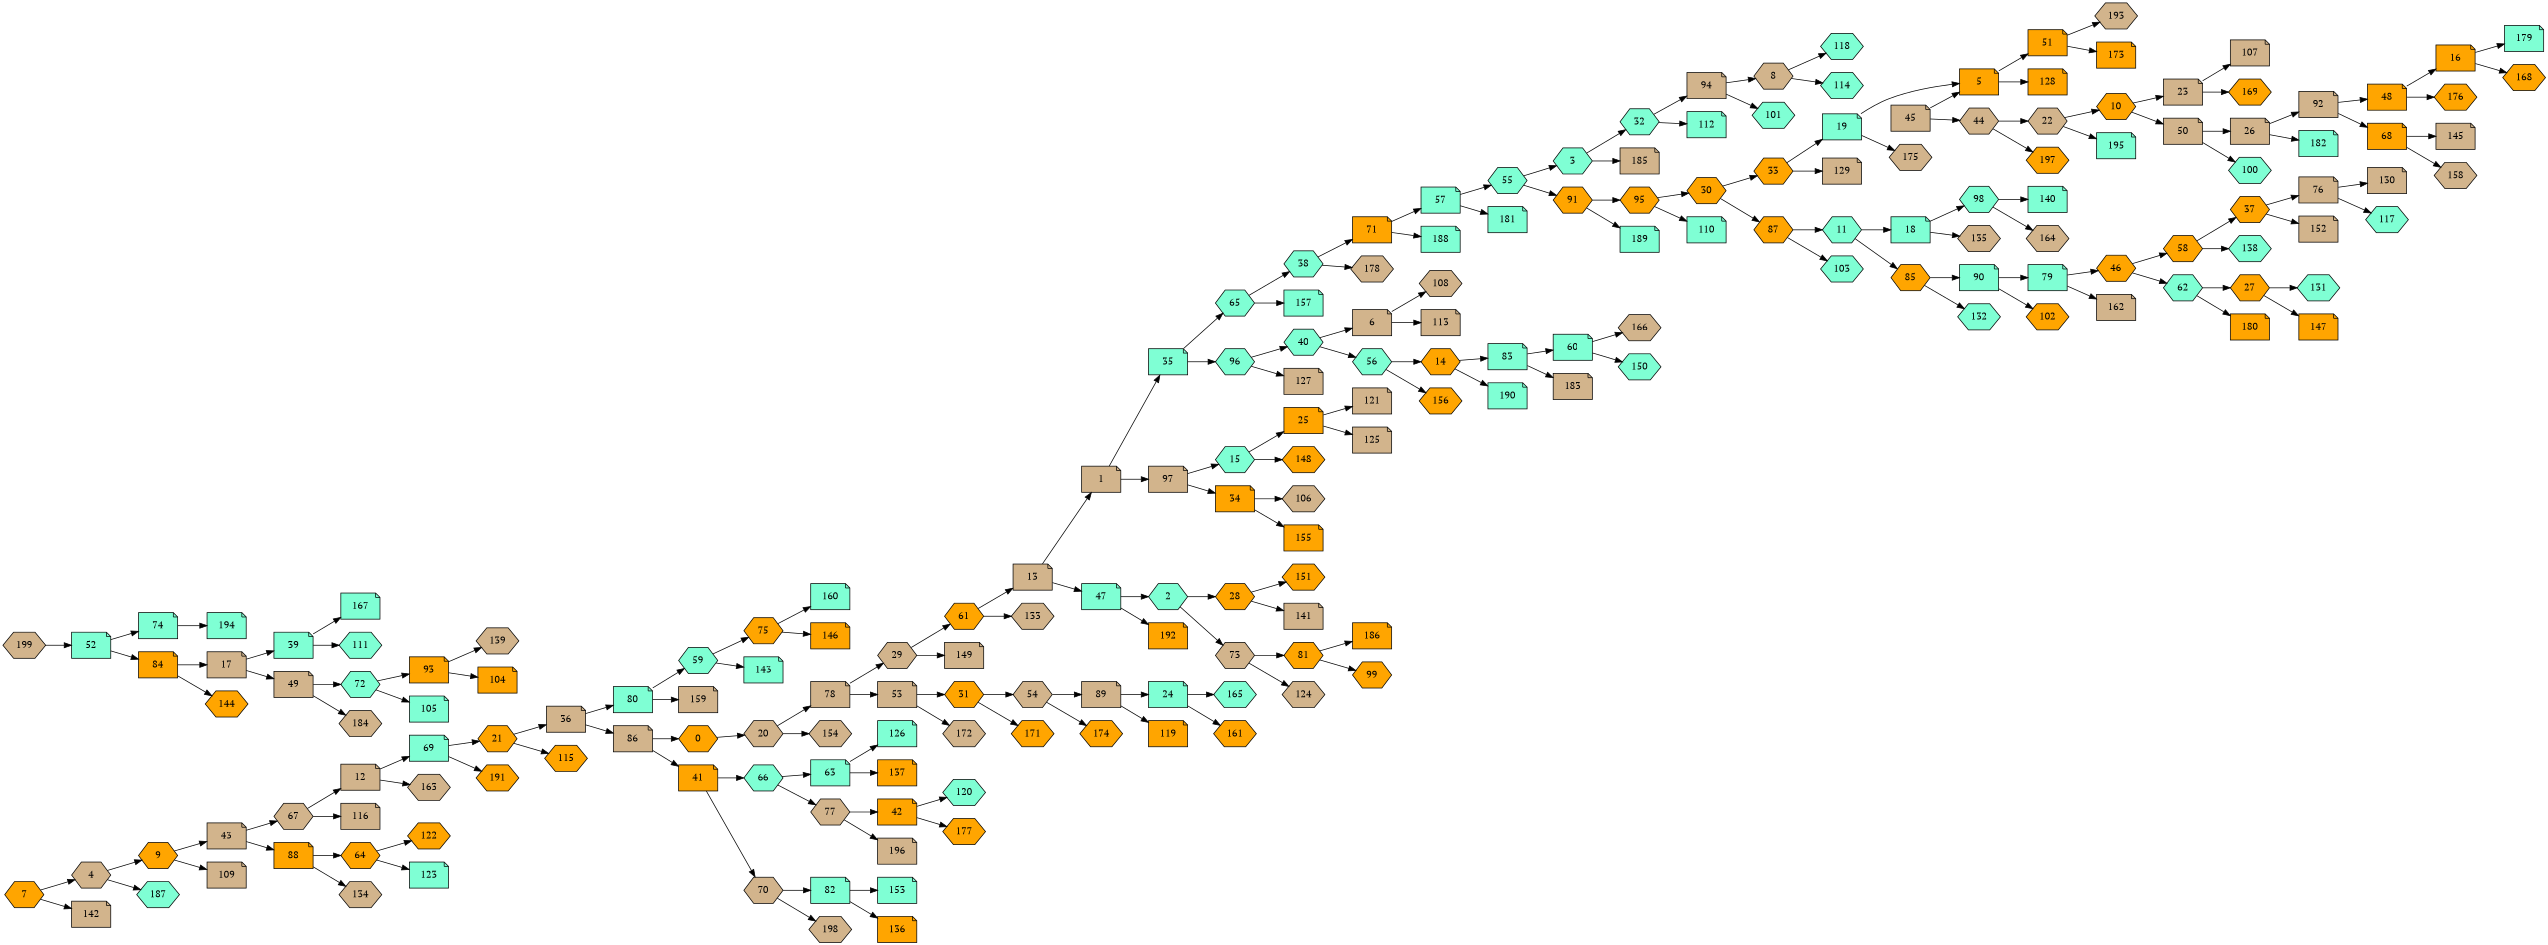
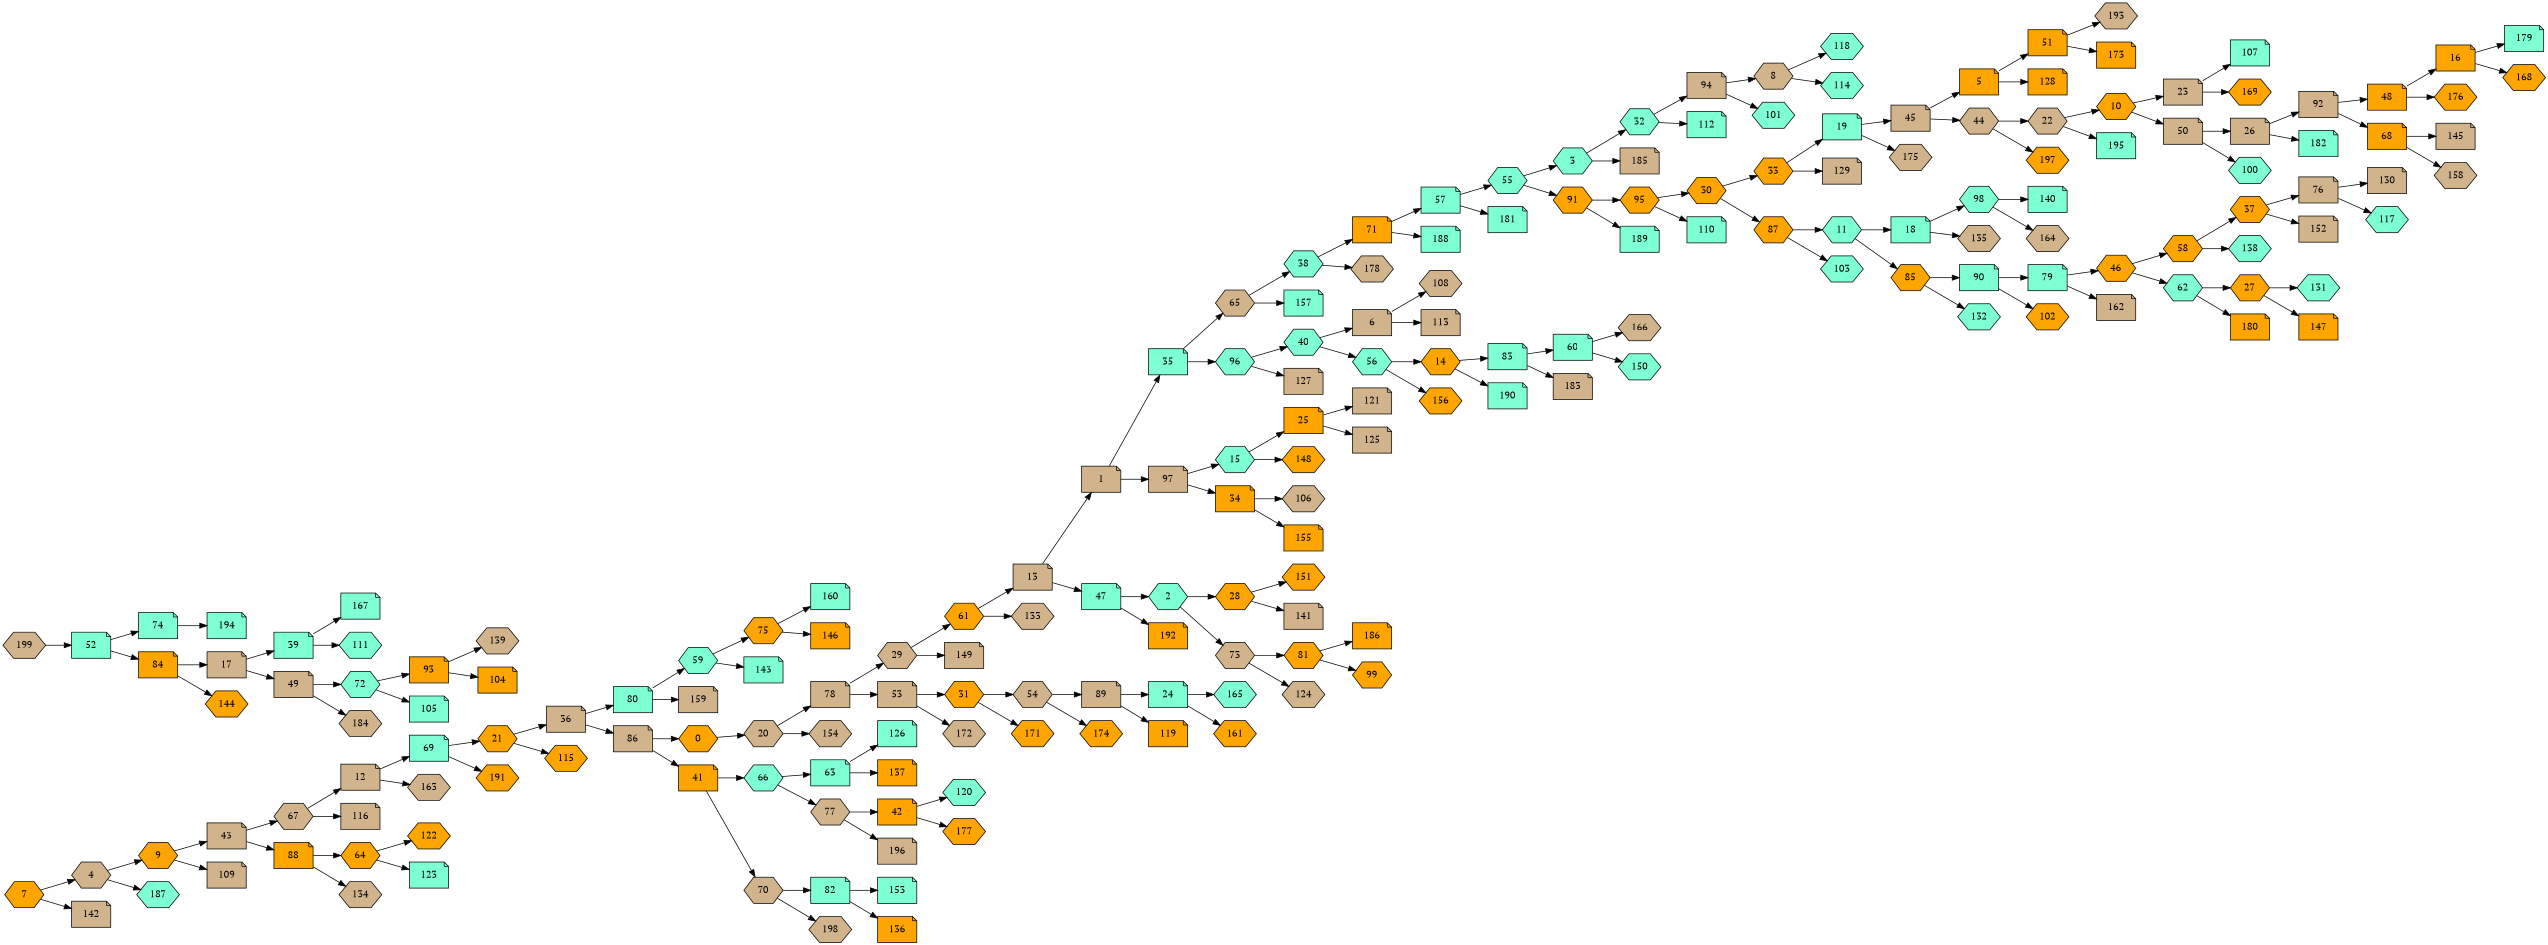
node "107": fillcolor tan -> aquamarine
edge "19" -> "5": now "19" -> "45"
node "65": fillcolor aquamarine -> tan
